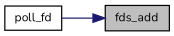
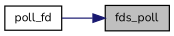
node "fds_add": label "fds_add" -> "fds_poll"
